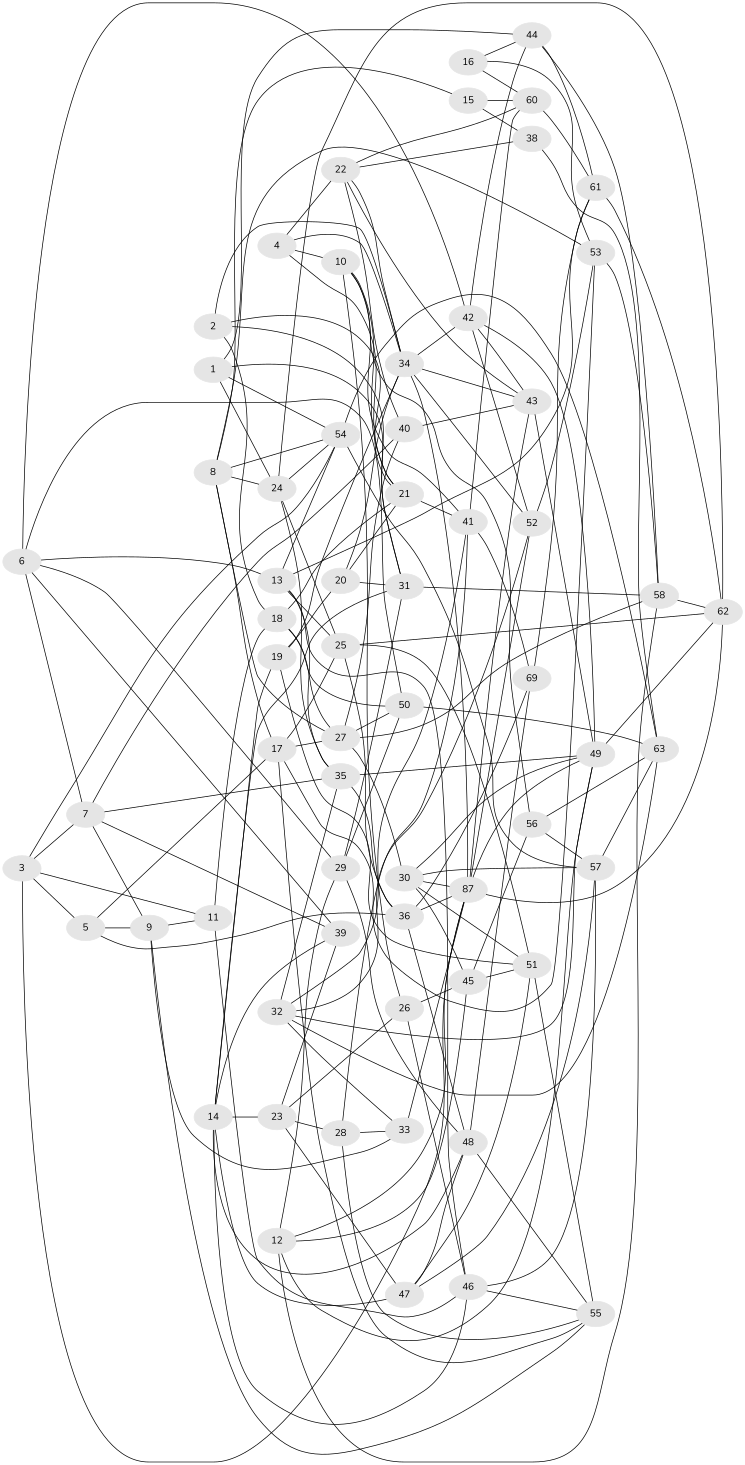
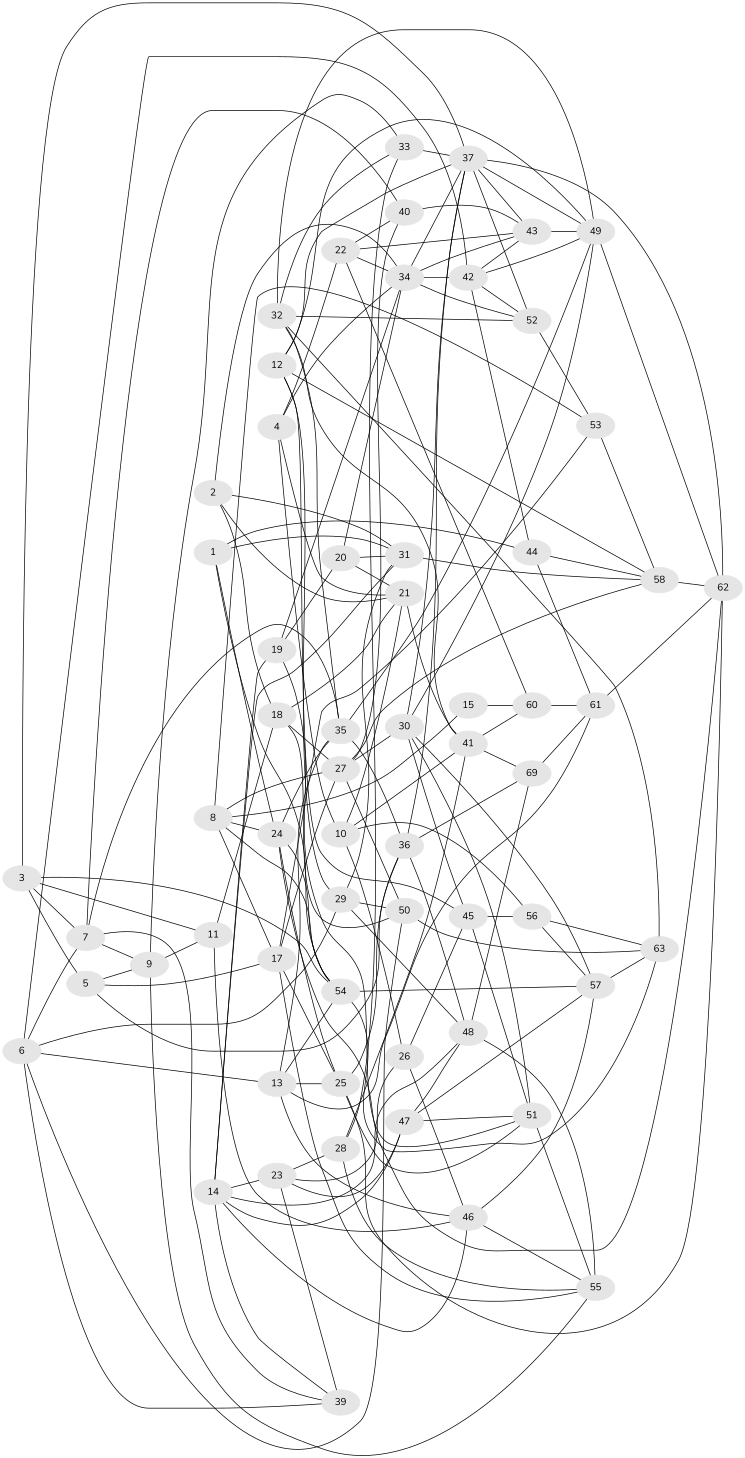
node "16": removed
node "38": removed
node "87": label "87" -> "37"
